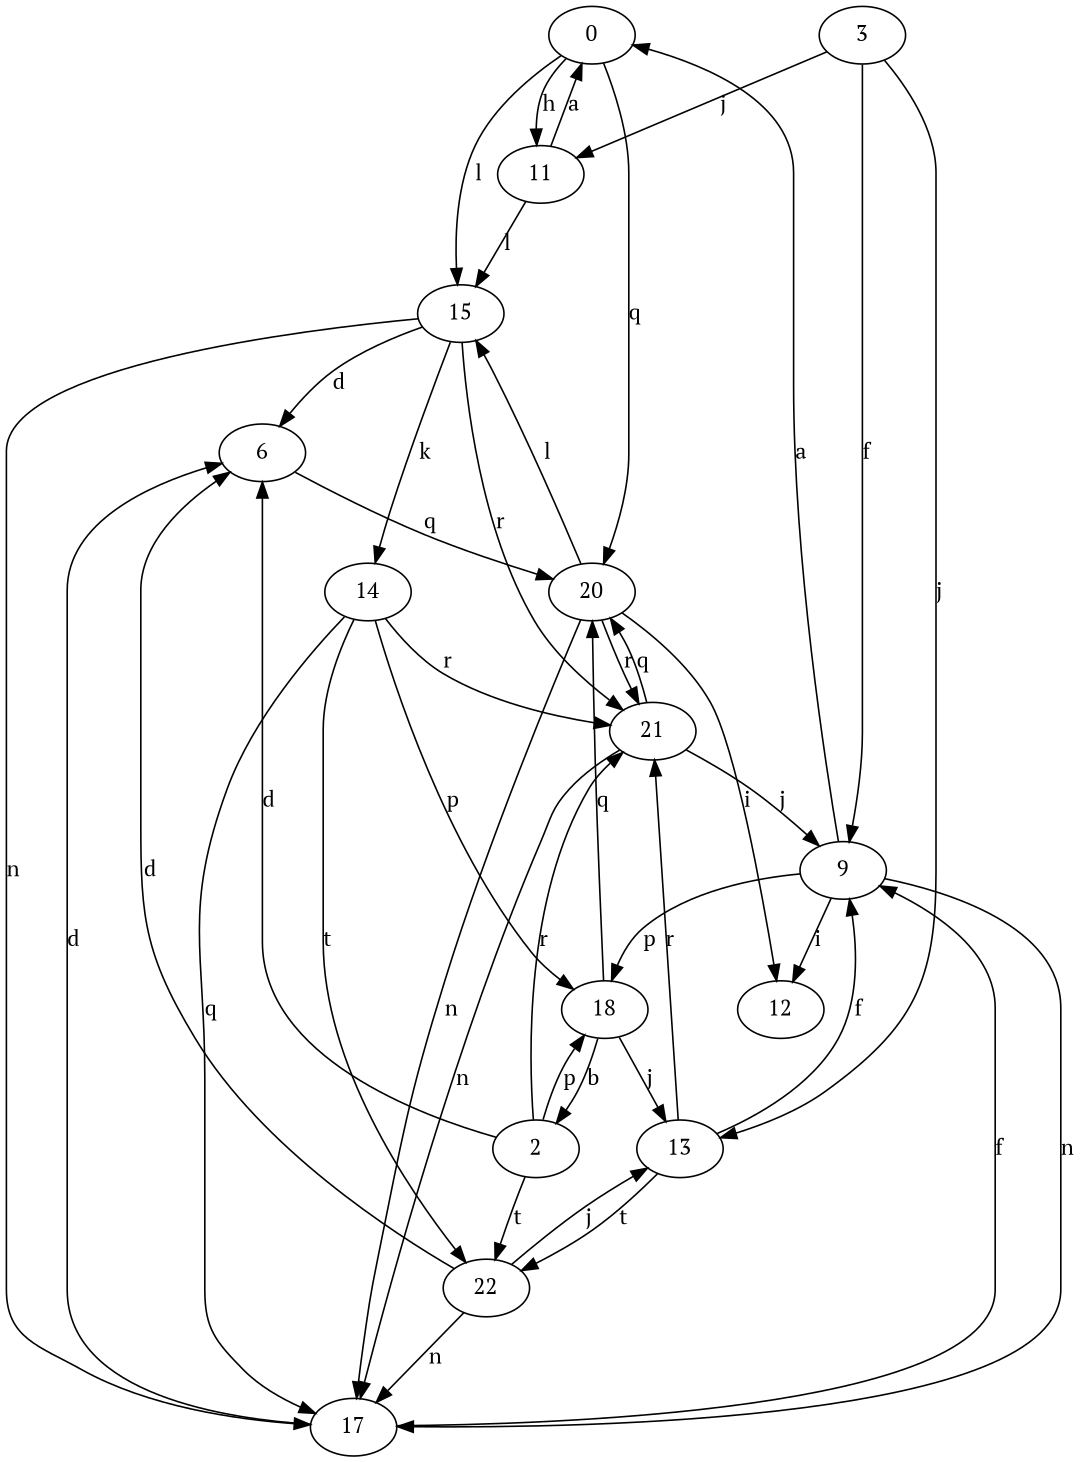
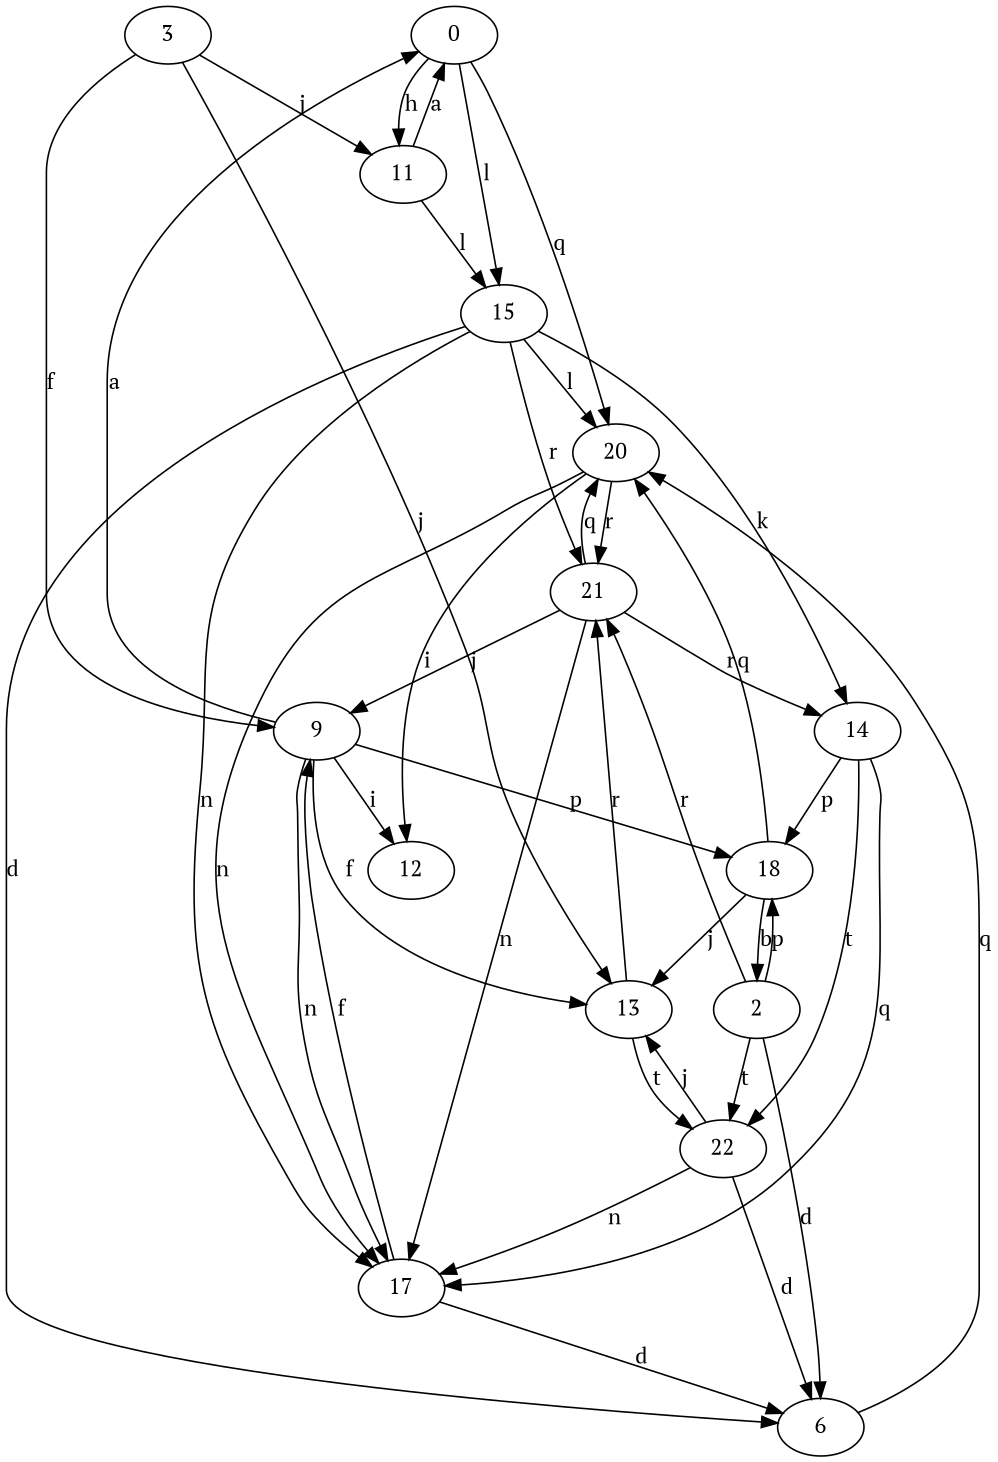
edge "20" -> "15": reversed
edge "14" -> "21": reversed
edge "13" -> "9": reversed
